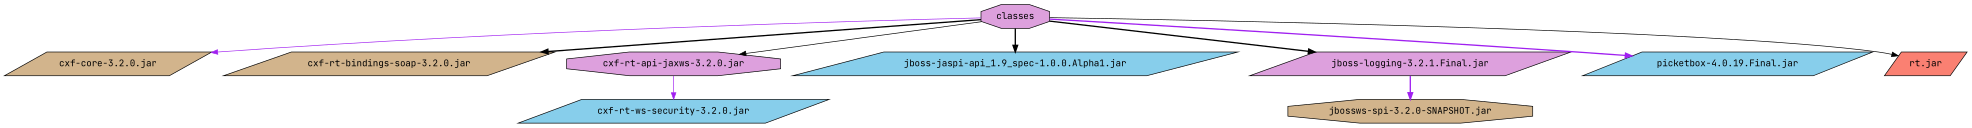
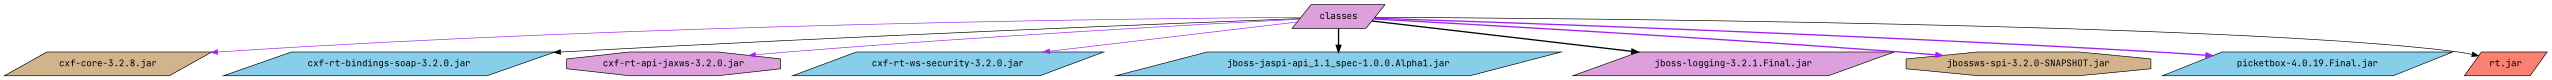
node "classes": shape octagon -> parallelogram
edge "classes" -> "cxf-rt-bindings-soap-3.2.0.jar": style bold -> solid
edge "classes" -> "cxf-rt-api-jaxws-3.2.0.jar": color black -> purple
node "cxf-core-3.2.0.jar": label "cxf-core-3.2.0.jar" -> "cxf-core-3.2.8.jar"
node "cxf-rt-bindings-soap-3.2.0.jar": fillcolor tan -> skyblue
node "jboss-jaspi-api_1.9_spec-1.0.0.Alpha1.jar": label "jboss-jaspi-api_1.9_spec-1.0.0.Alpha1.jar" -> "jboss-jaspi-api_1.1_spec-1.0.0.Alpha1.jar"
edge "cxf-rt-api-jaxws-3.2.0.jar" -> "cxf-rt-ws-security-3.2.0.jar": now "classes" -> "cxf-rt-ws-security-3.2.0.jar"
edge "jboss-logging-3.2.1.Final.jar" -> "jbossws-spi-3.2.0-SNAPSHOT.jar": now "classes" -> "jbossws-spi-3.2.0-SNAPSHOT.jar"
